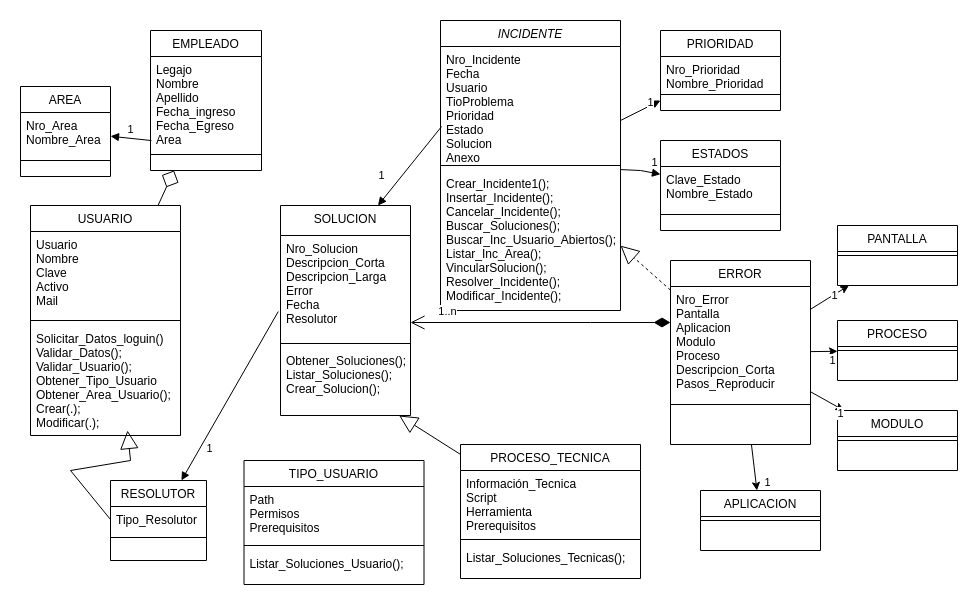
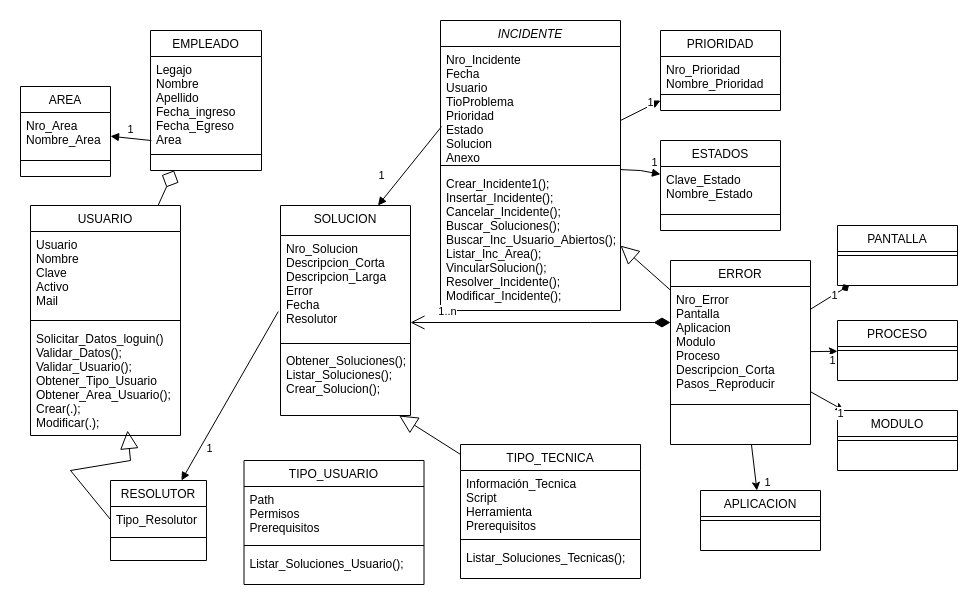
edge "ERROR" -> "INCIDENTE": style dashed -> solid
edge "ERROR" -> "PANTALLA": arrowhead classic -> diamond
node "PROCESO_TECNICA": label "PROCESO_TECNICA" -> "TIPO_TECNICA"
